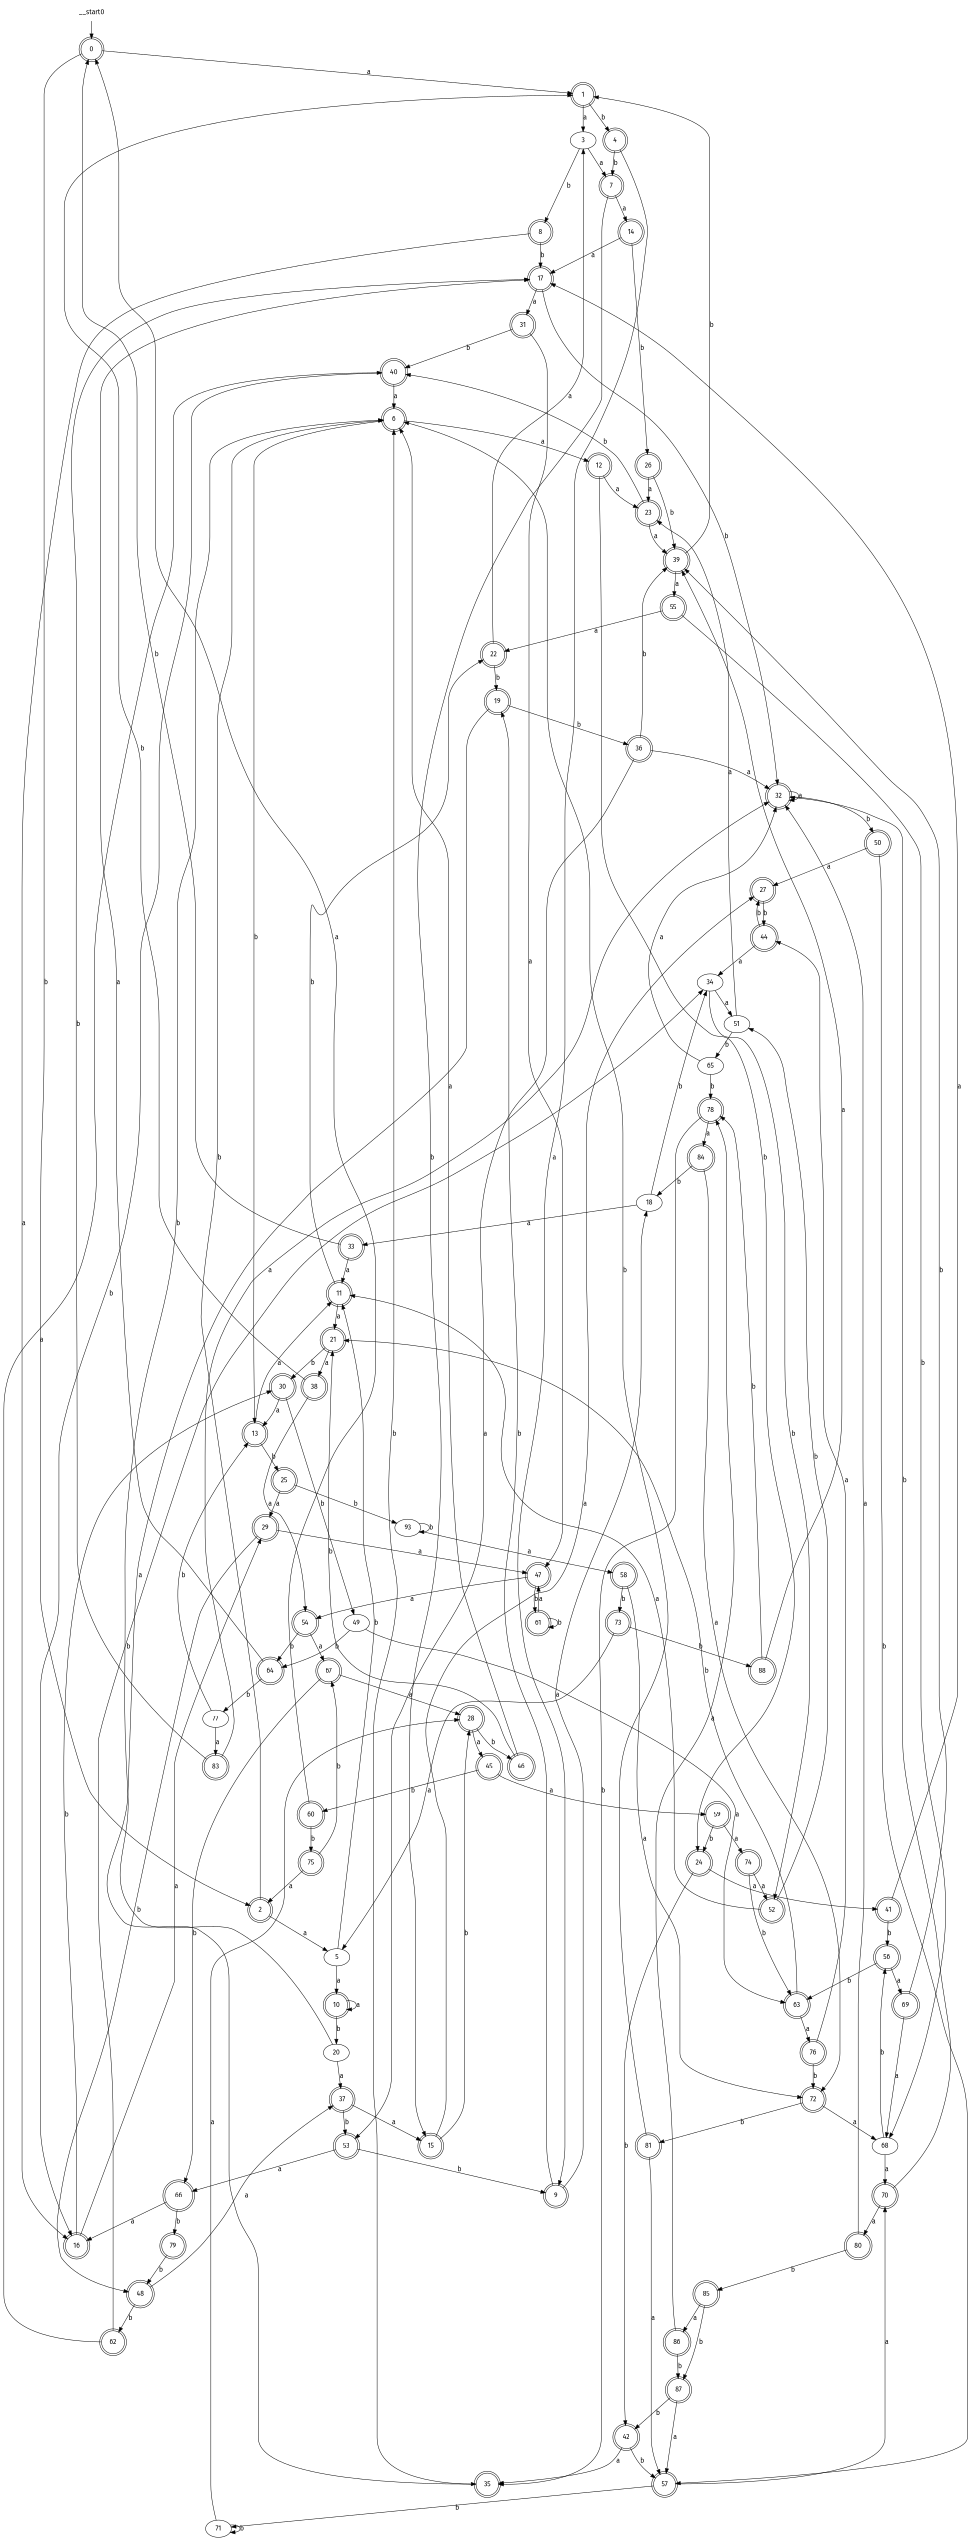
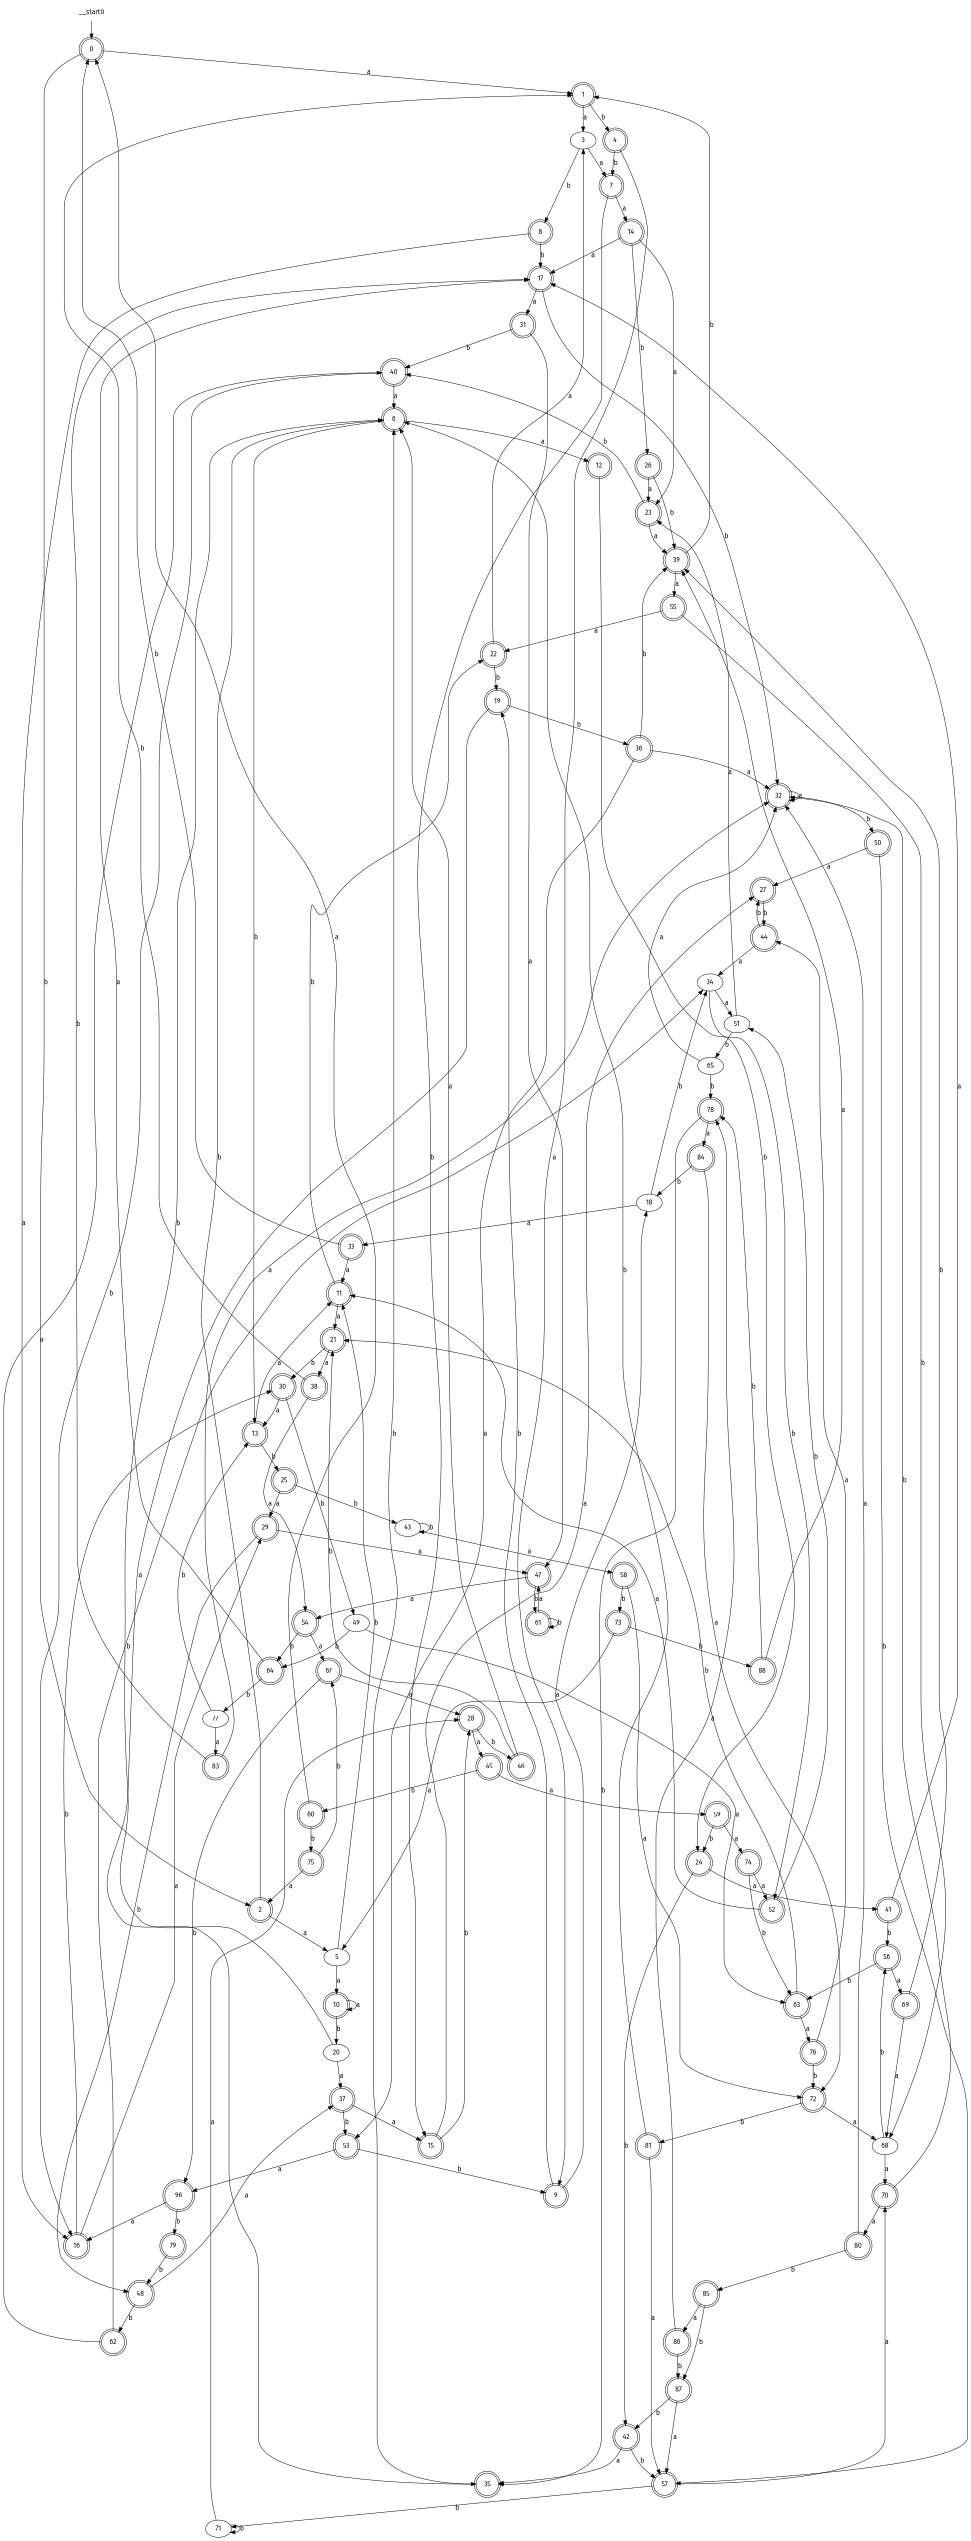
edge "12" -> "23": now "14" -> "23"
node "93": label "93" -> "43"
node "66": label "66" -> "96"
